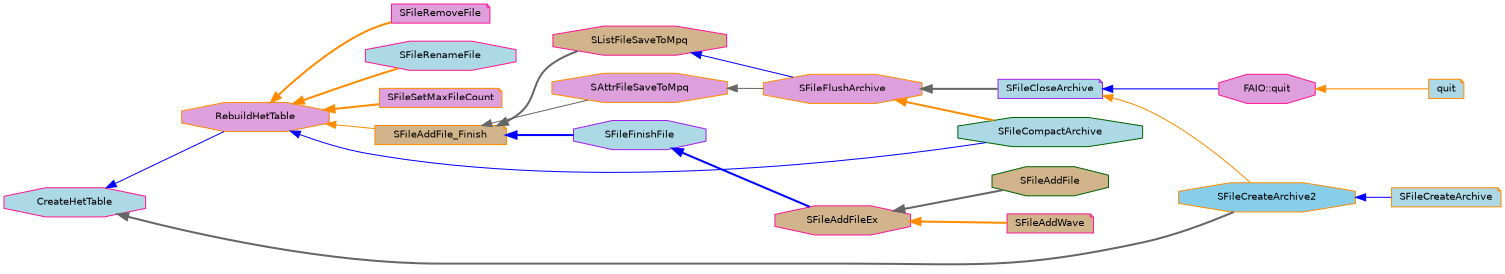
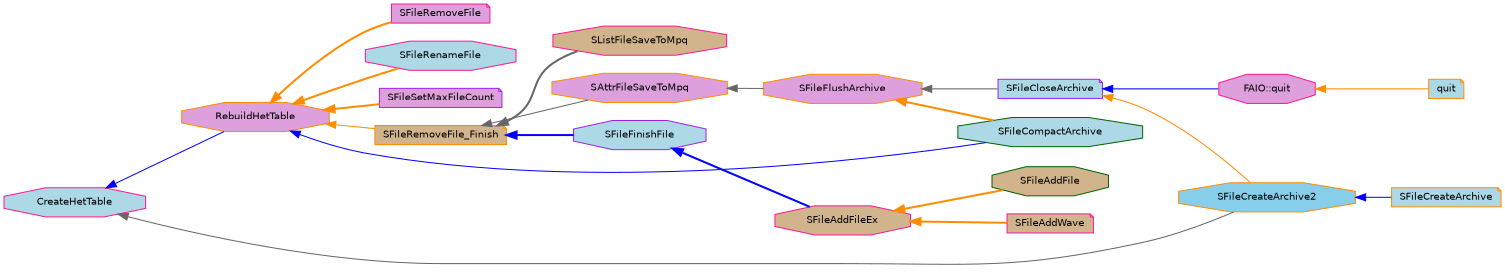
edge "SFileFlushArchive" -> "SListFileSaveToMpq": removed
edge "SFileCloseArchive" -> "SFileFlushArchive": style bold -> solid
node "SFileSetMaxFileCount": color darkorange -> purple
node "SFileAddFile_Finish": label "SFileAddFile_Finish" -> "SFileRemoveFile_Finish"
edge "SFileAddFile" -> "SFileAddFileEx": color gray40 -> darkorange
edge "SFileCreateArchive2" -> "CreateHetTable": style bold -> solid
